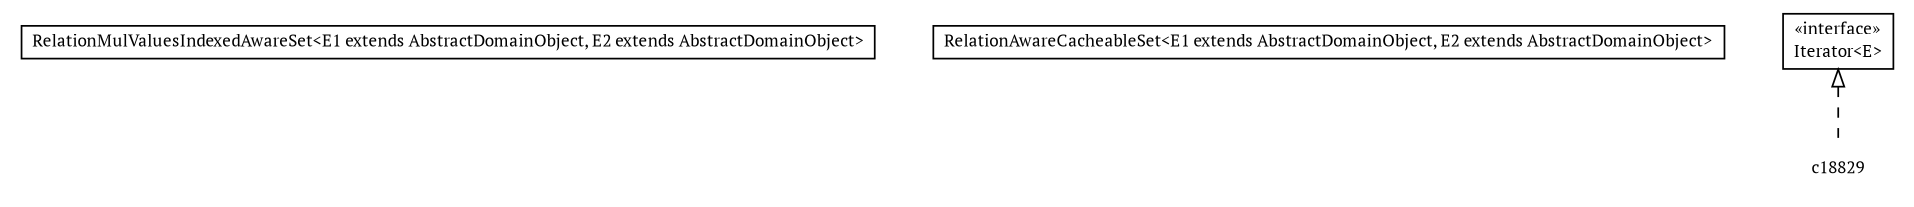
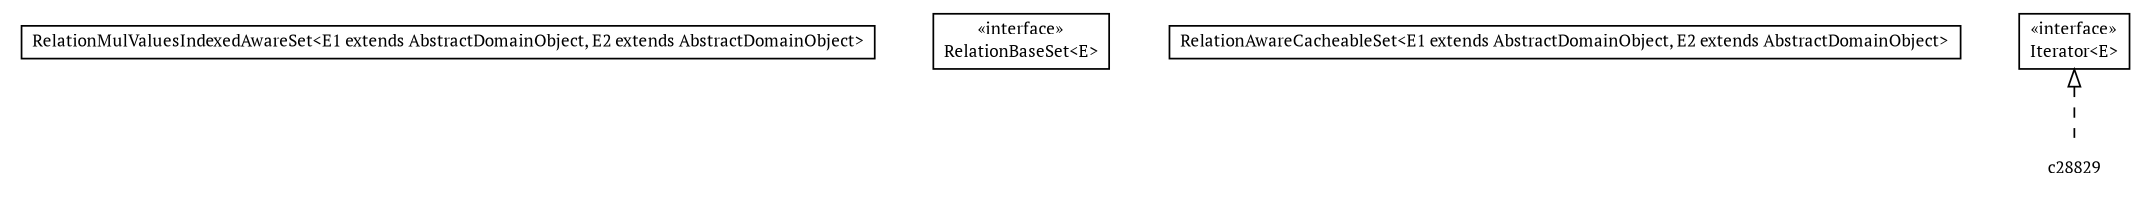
node "RelationBaseSet<E>": added
node "c18829": label "c18829" -> "c28829"
